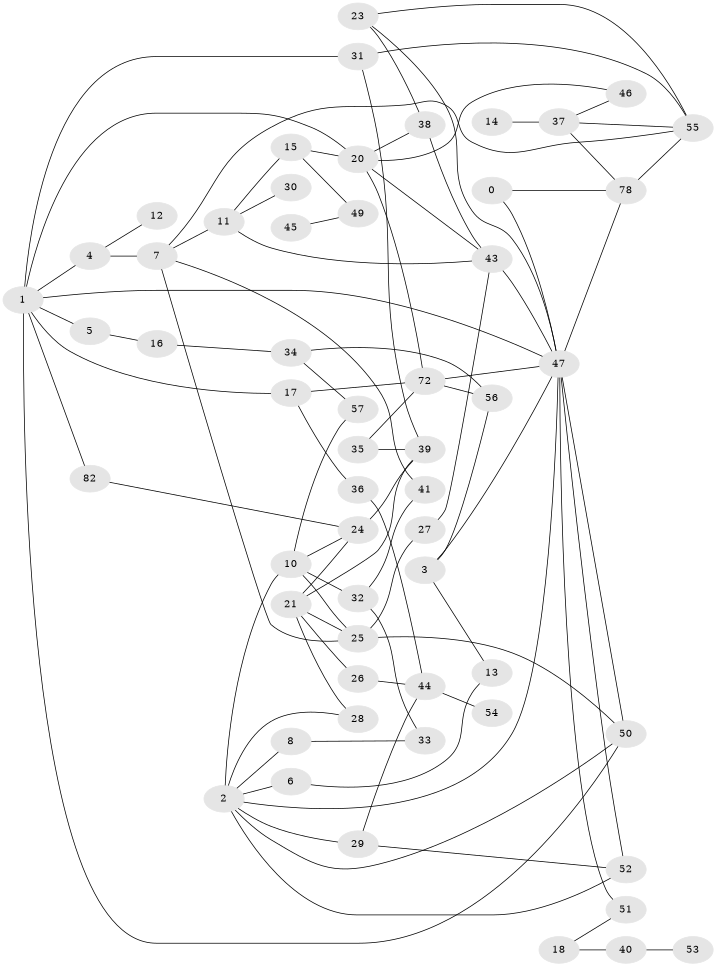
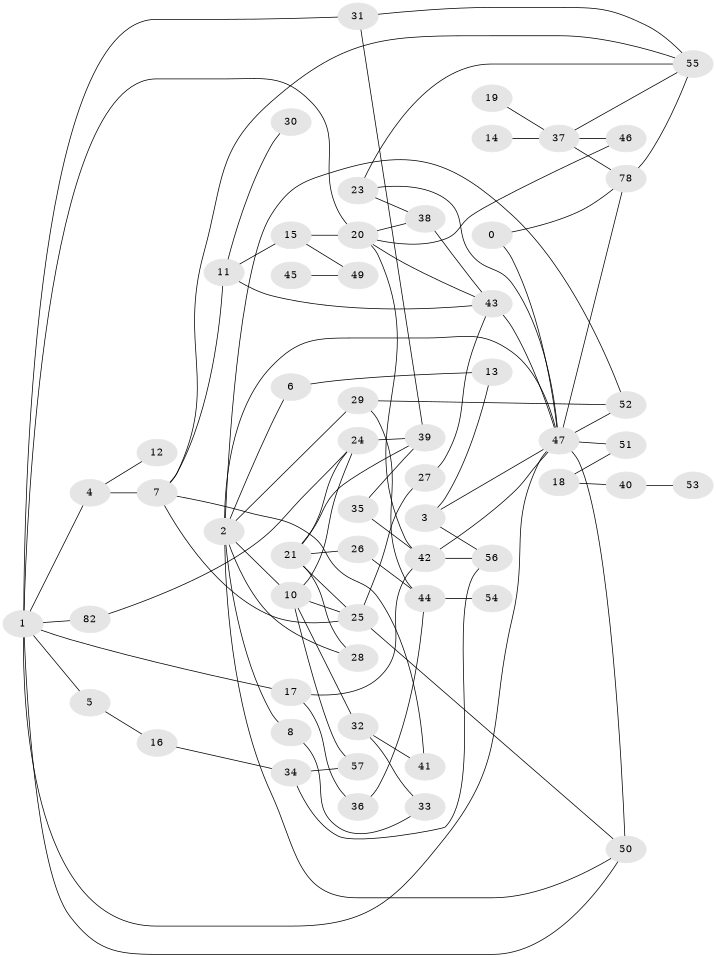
node "19": added
node "72": label "72" -> "42"
